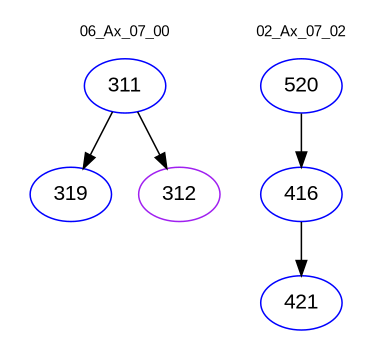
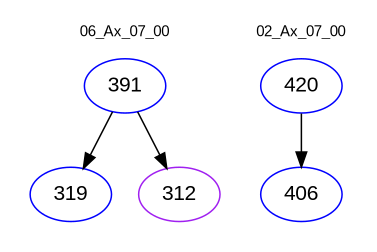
cluster "02_Ax_07_02": label "02_Ax_07_02" -> "02_Ax_07_00"
node "311": label "311" -> "391"
node "520": label "520" -> "420"
node "416": label "416" -> "406"
node "421": removed
